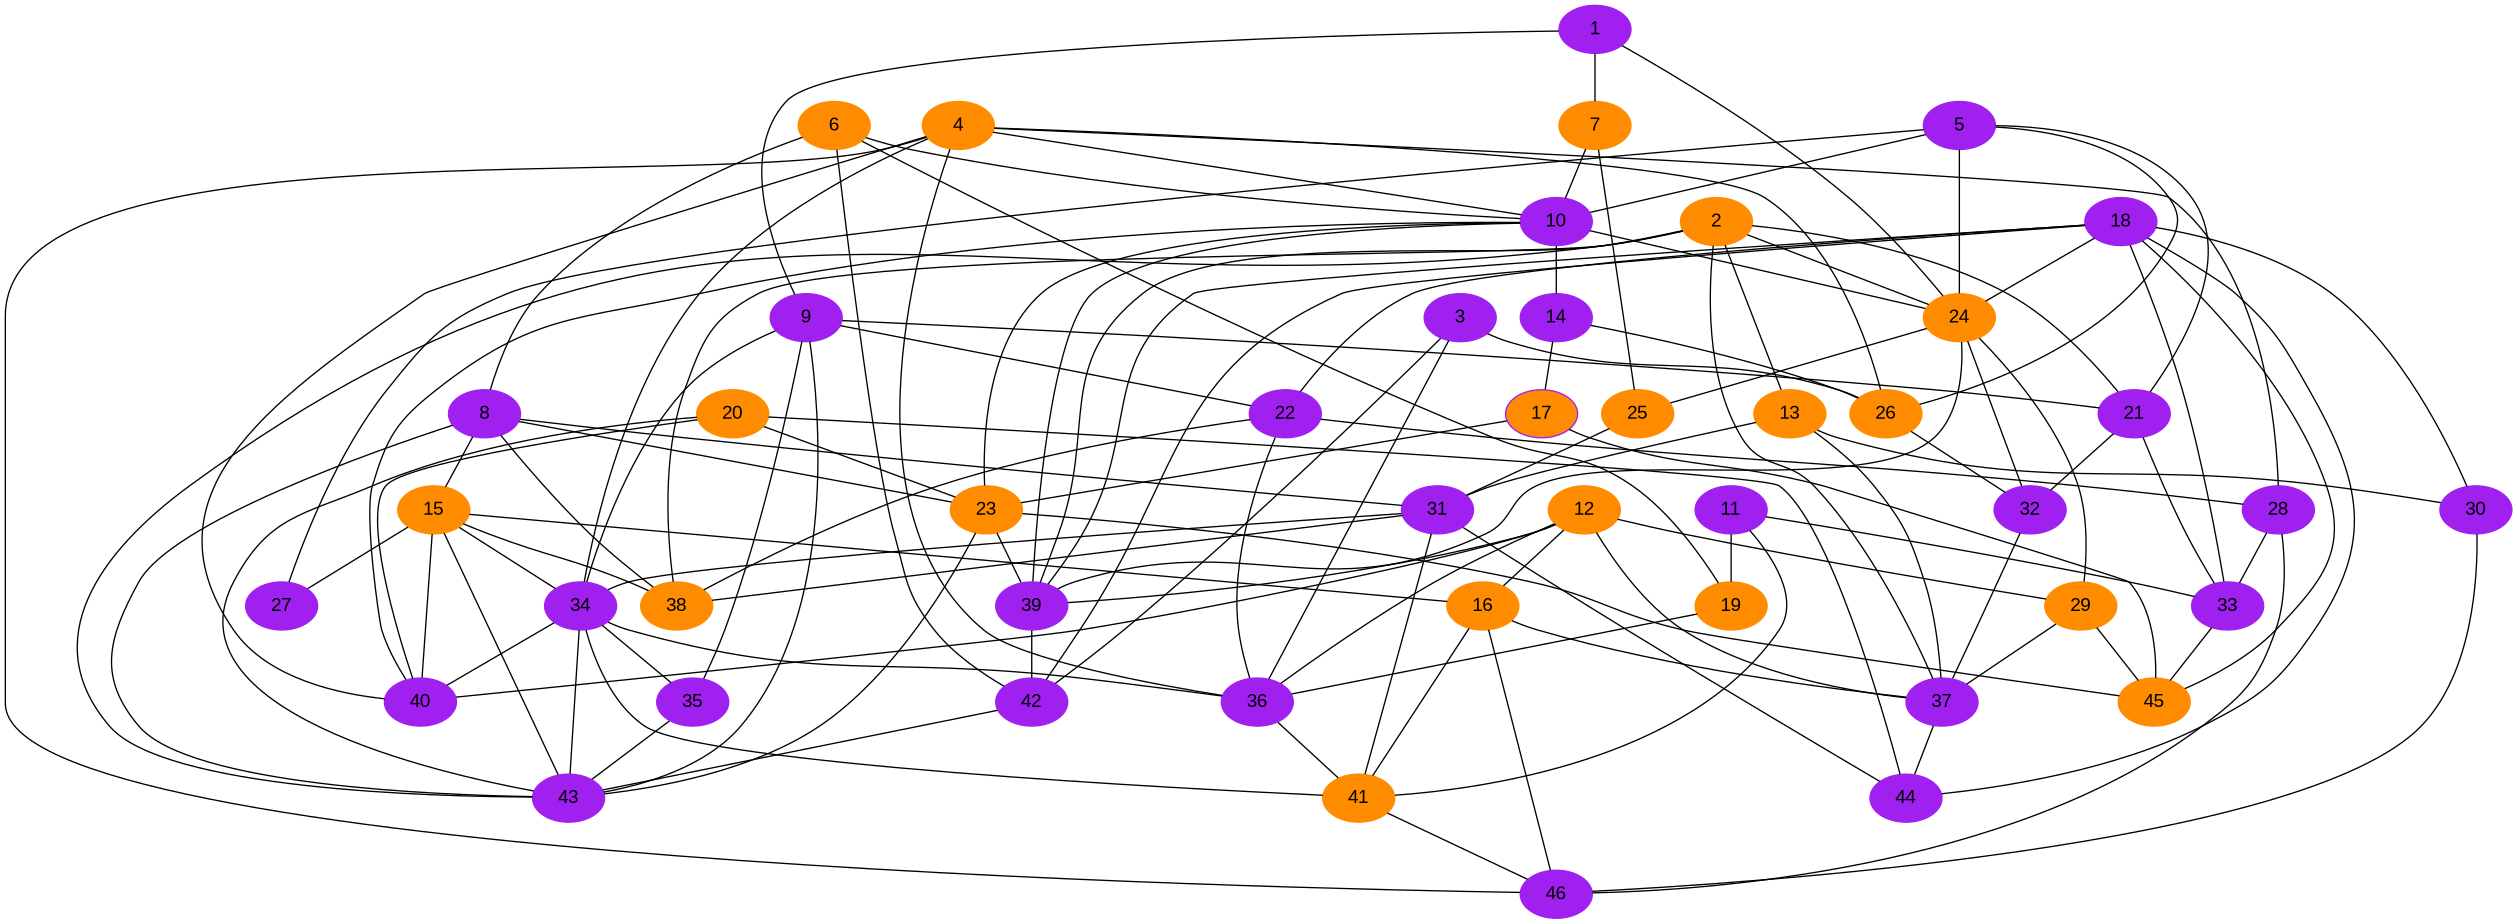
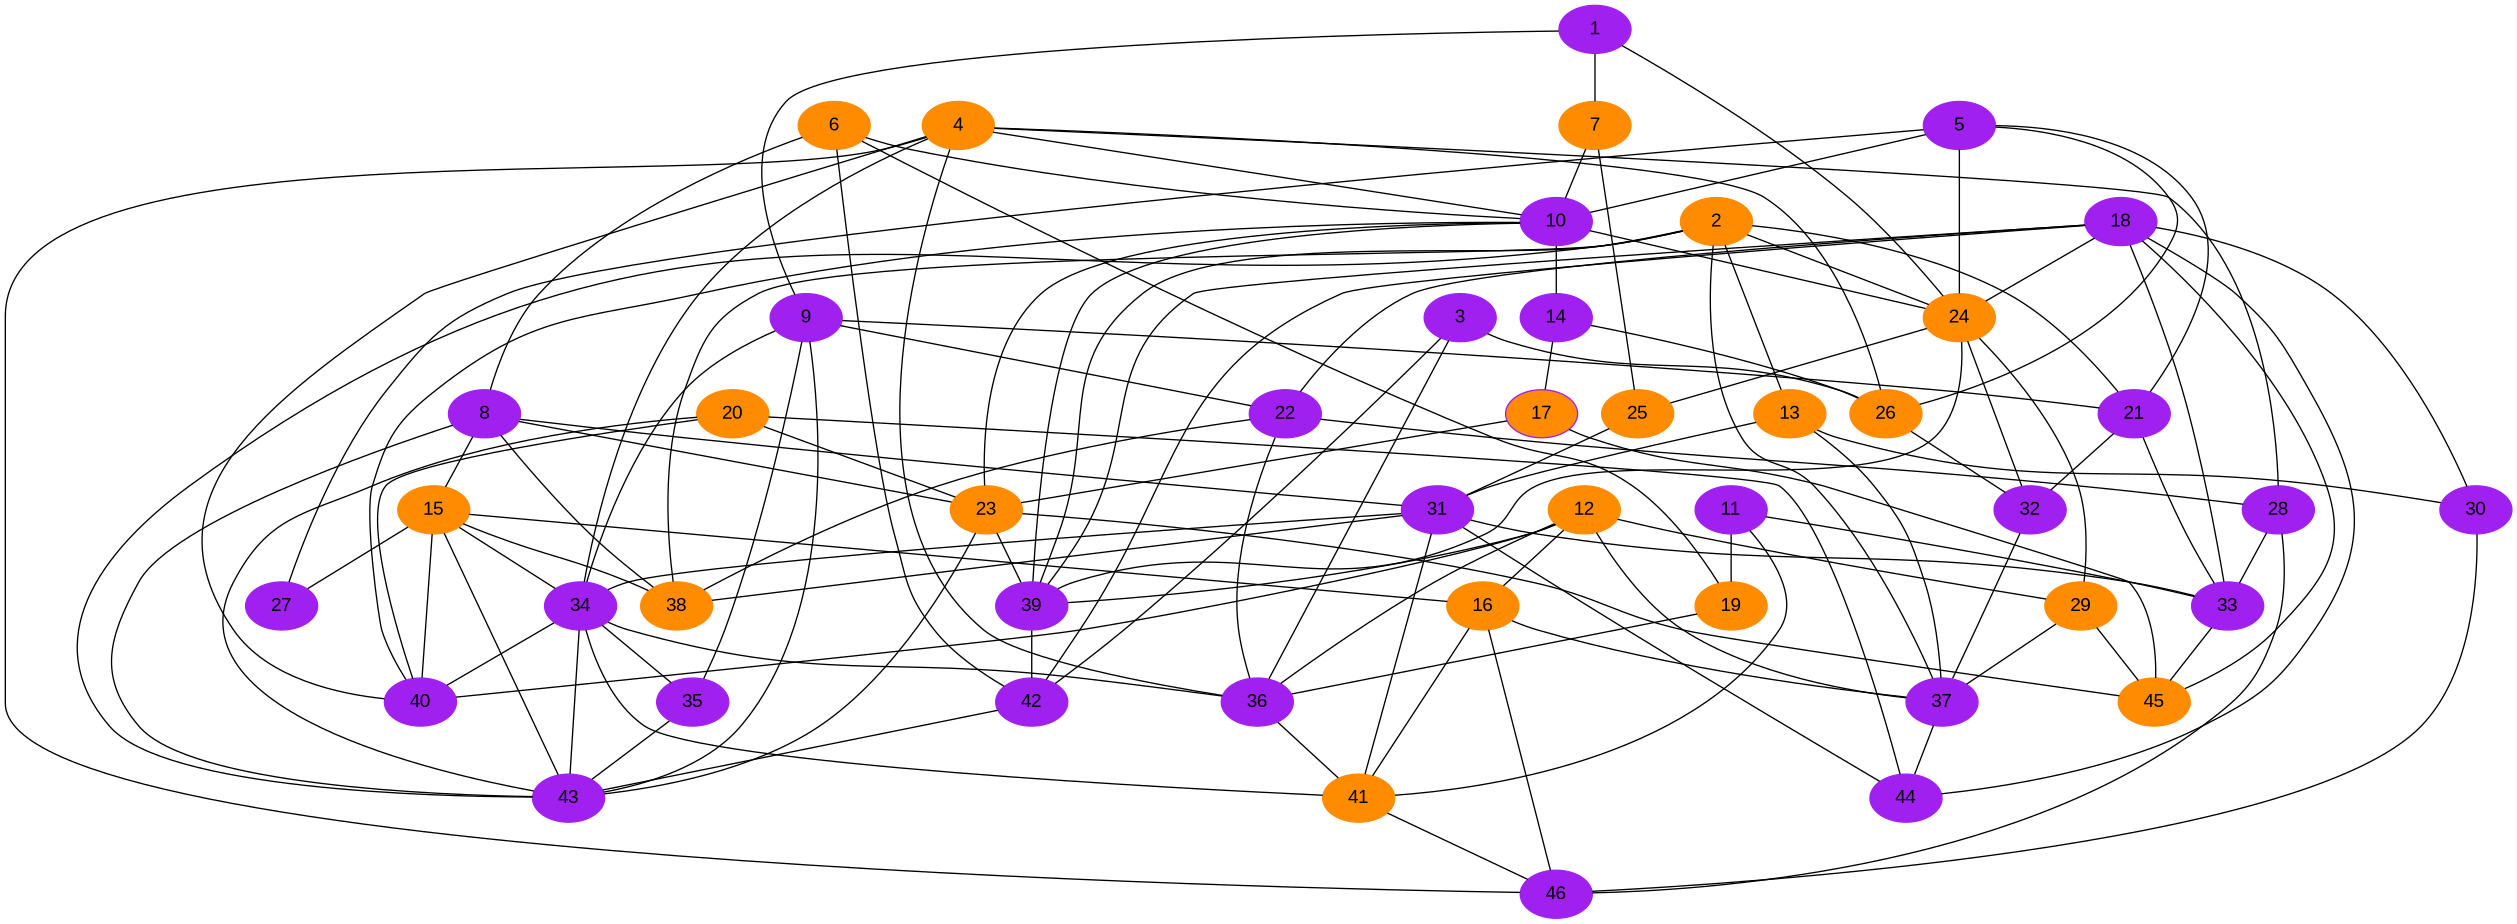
edge "31" -- "33": added
